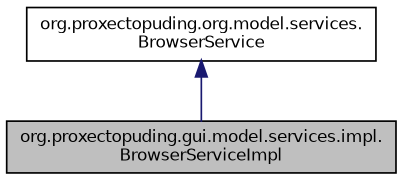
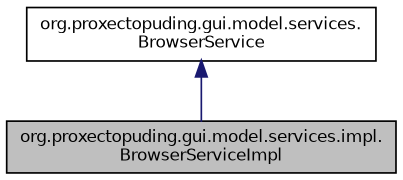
node "org.proxectopuding.org.model.services. BrowserService": label "org.proxectopuding.org.model.services. BrowserService" -> "org.proxectopuding.gui.model.services. BrowserService"
